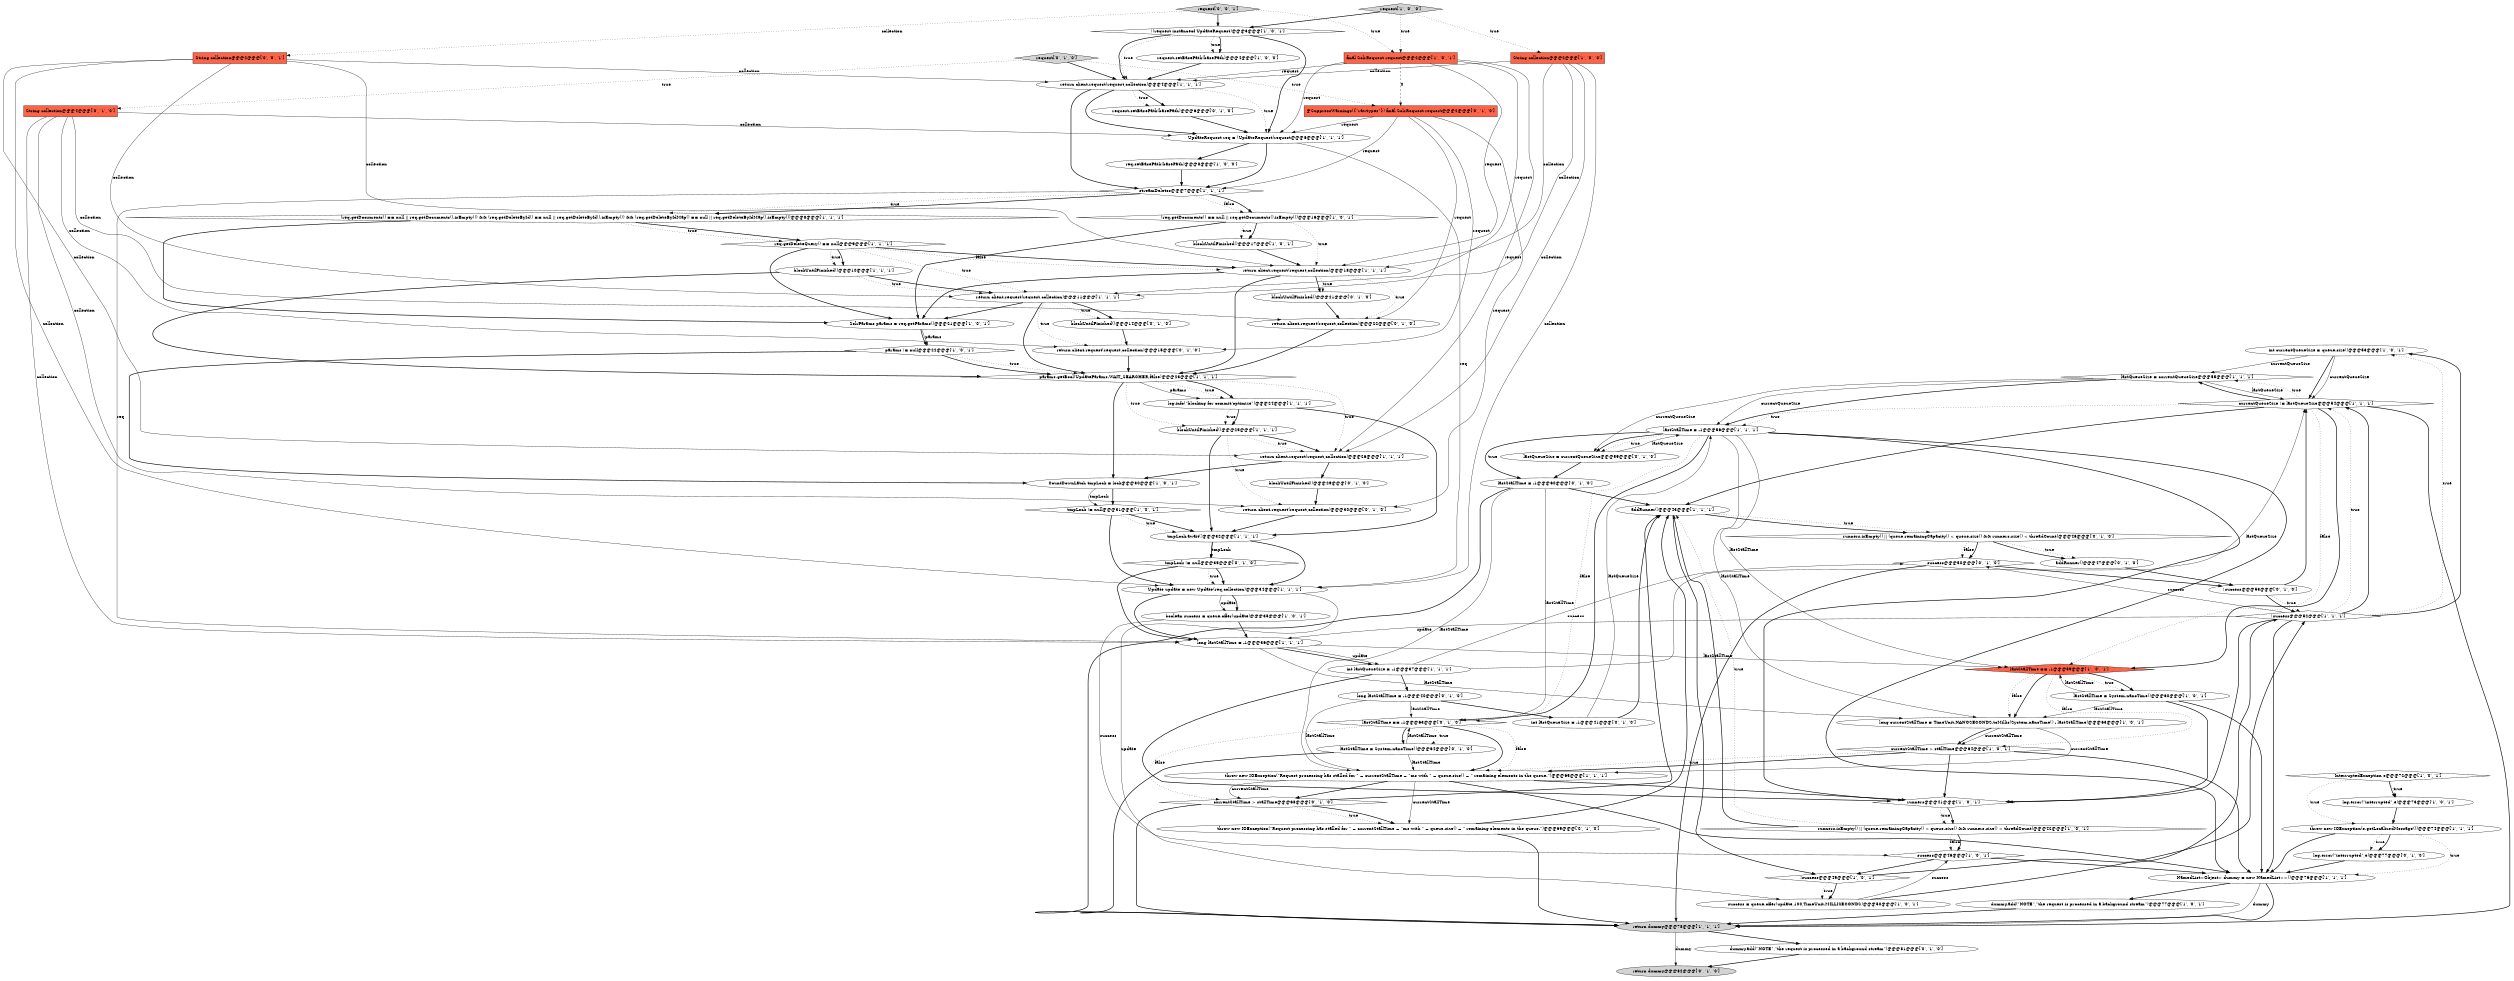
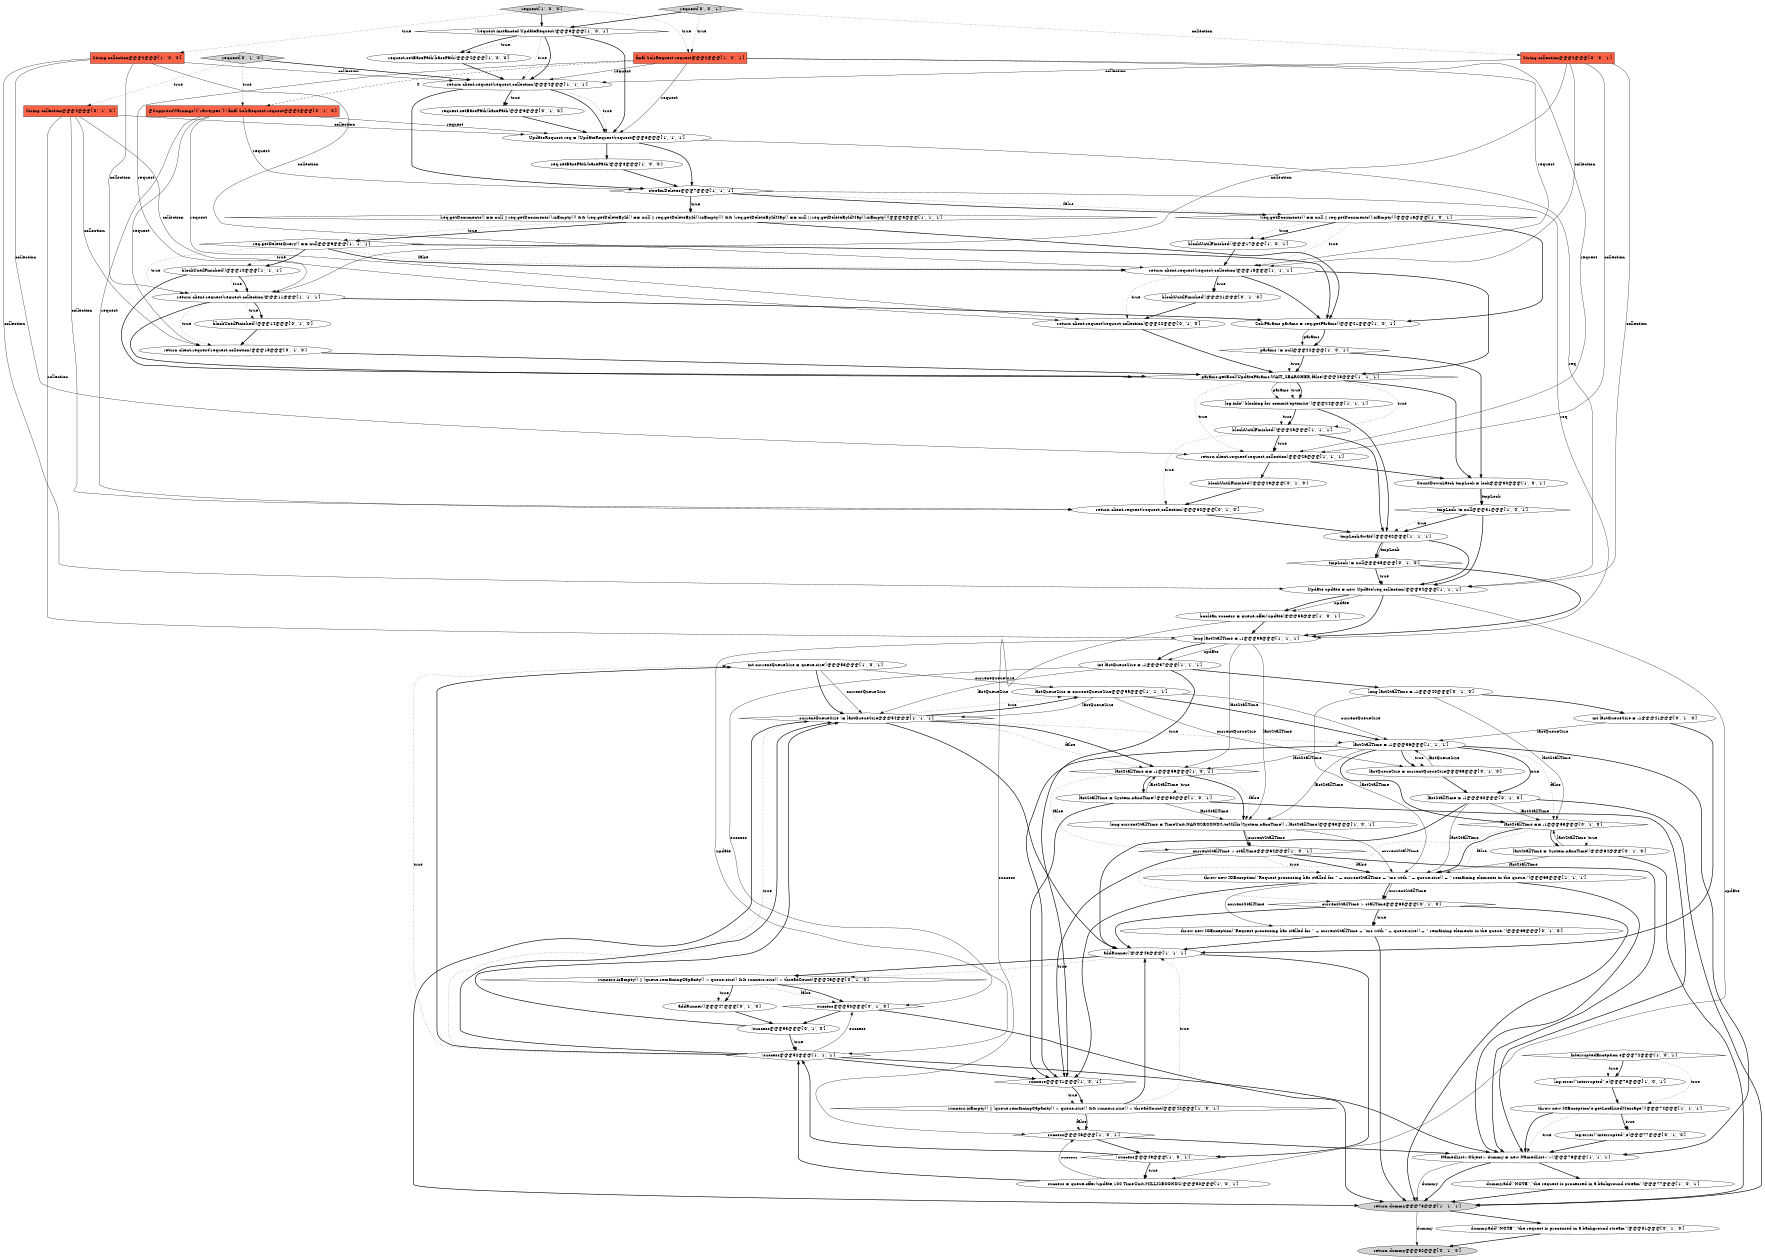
node "lastQueueSize = currentQueueSize@@@55@@@['1', '1', '1']": shape diamond -> ellipse
edge "!success@@@52@@@['1', '1', '1']" -> "long lastStallTime = -1@@@36@@@['1', '1', '1']": reversed
node "lastStallTime == -1@@@59@@@['1', '0', '1']": fillcolor tomato -> white
